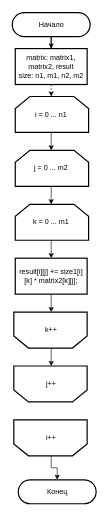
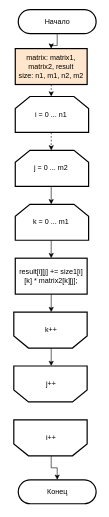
node "Начало": moved (51, 24) -> (57, 21)
node "matrix: matrix1, matrix2, result size: n1, m1, n2, m2": fillcolor #ffffff -> #ffe6cc
edge "i = 0 ... n1" -> "j = 0 ... m2": style solid -> dashed
